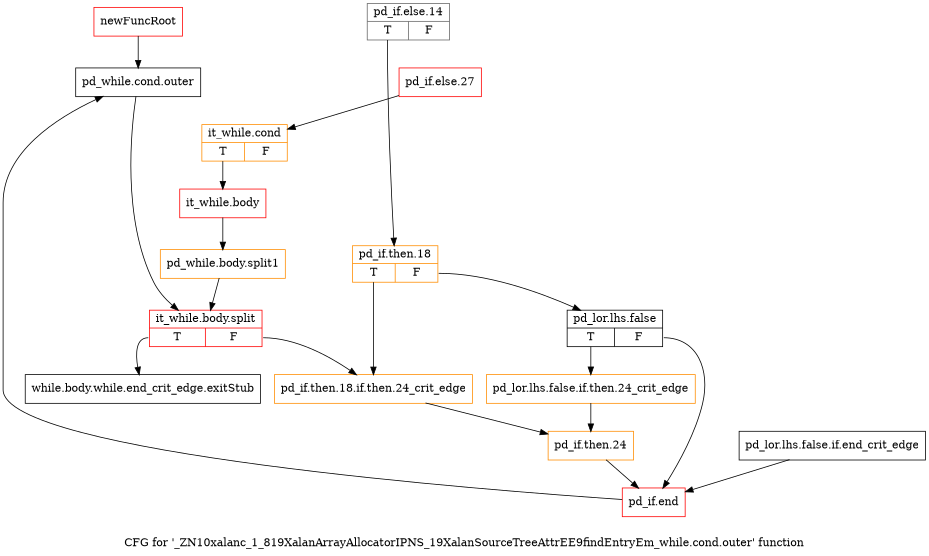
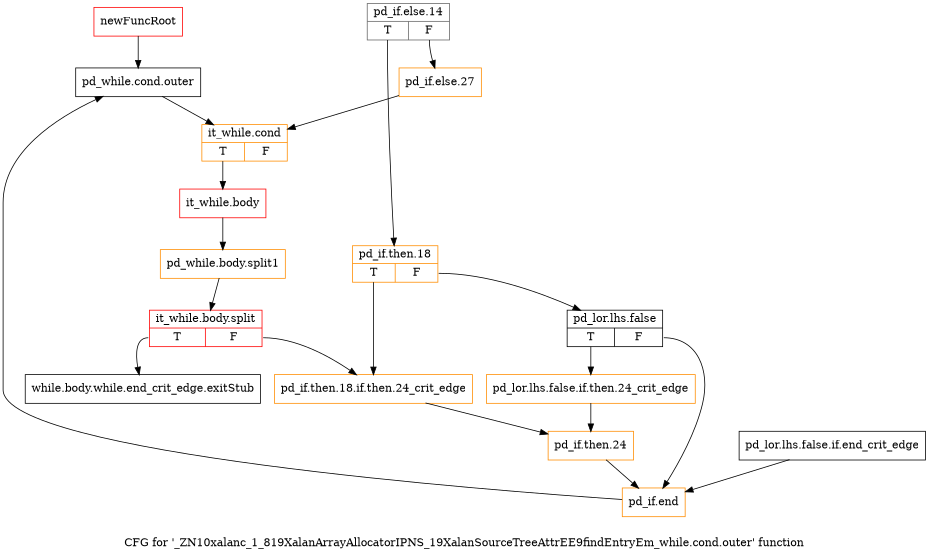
edge "pd_if.else.14" -> "pd_if.else.27": added
node "pd_if.else.27": color red -> darkorange
edge "pd_while.cond.outer" -> "it_while.body.split": now "pd_while.cond.outer" -> "it_while.cond"
node "pd_if.end": color red -> darkorange
